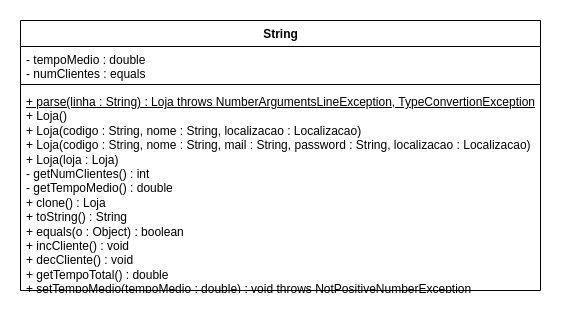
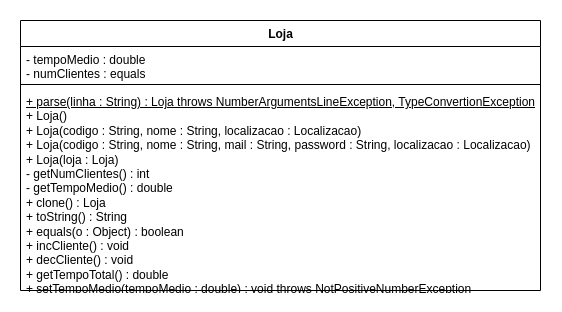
node "String": label "String" -> "Loja"
